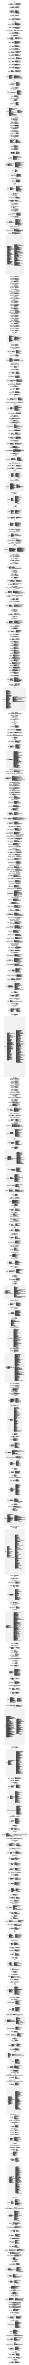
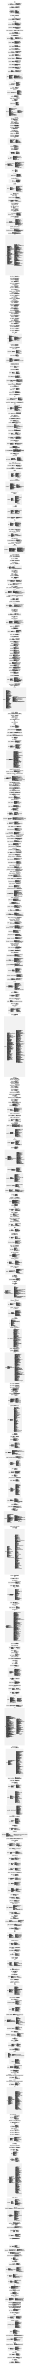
node "BubbleMainView": removed
